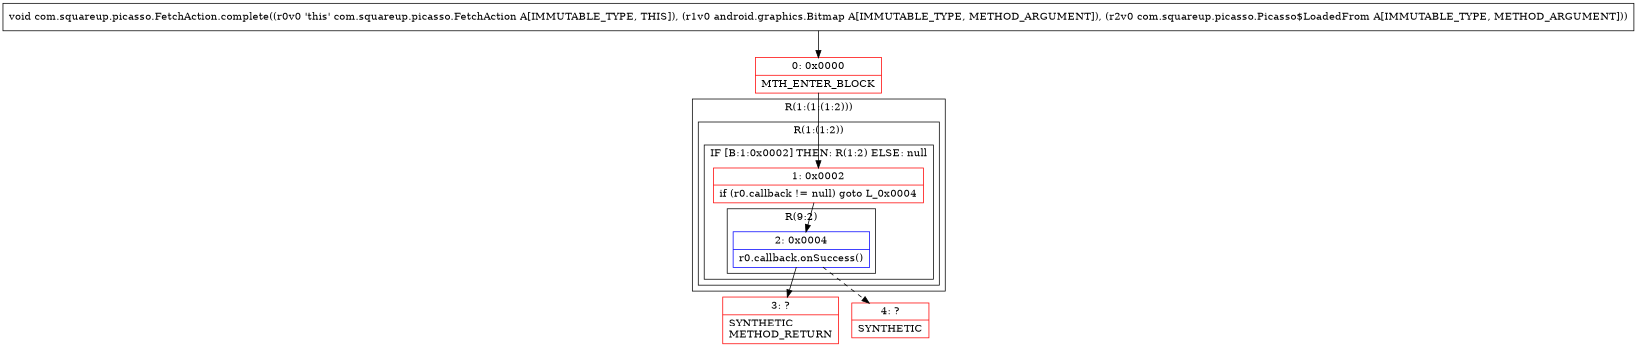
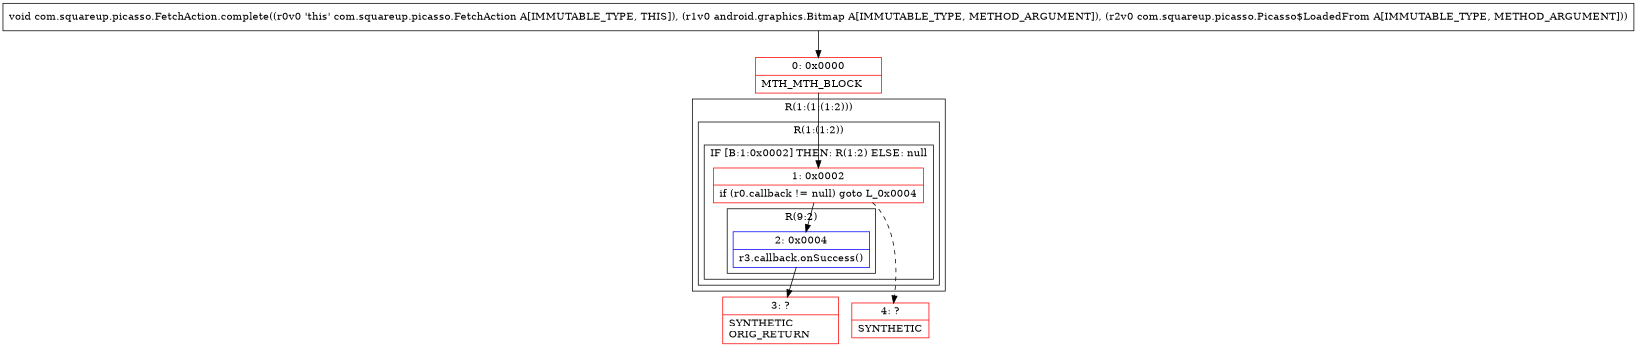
node "0: 0x0000": text "MTH_ENTER_BLOCK" -> "MTH_MTH_BLOCK"
node "2: 0x0004": text "r0.callback.onSuccess()" -> "r3.callback.onSuccess()"
edge "2: 0x0004" -> "4: ?": now "1: 0x0002" -> "4: ?"
node "3: ?": text "METHOD_RETURN" -> "ORIG_RETURN"
